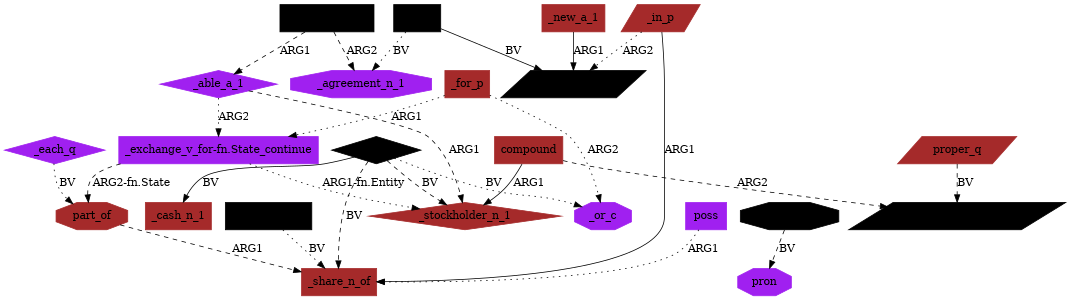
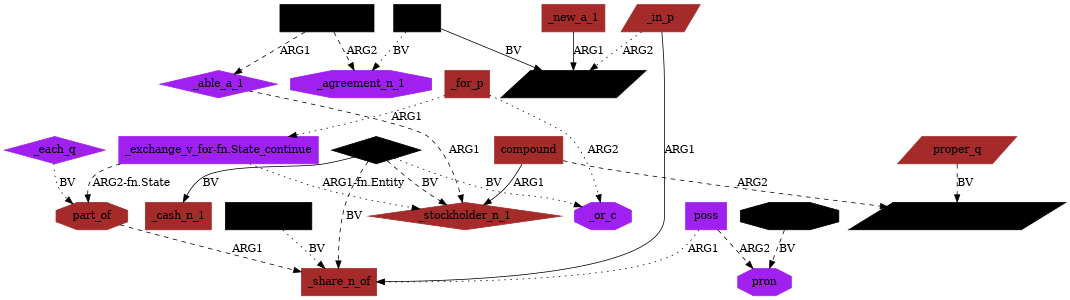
edge "_able_a_1" -> "_exchange_v_for-fn.State_continue": removed, label "ARG2"
edge "poss" -> "pron": added, label "ARG2"
